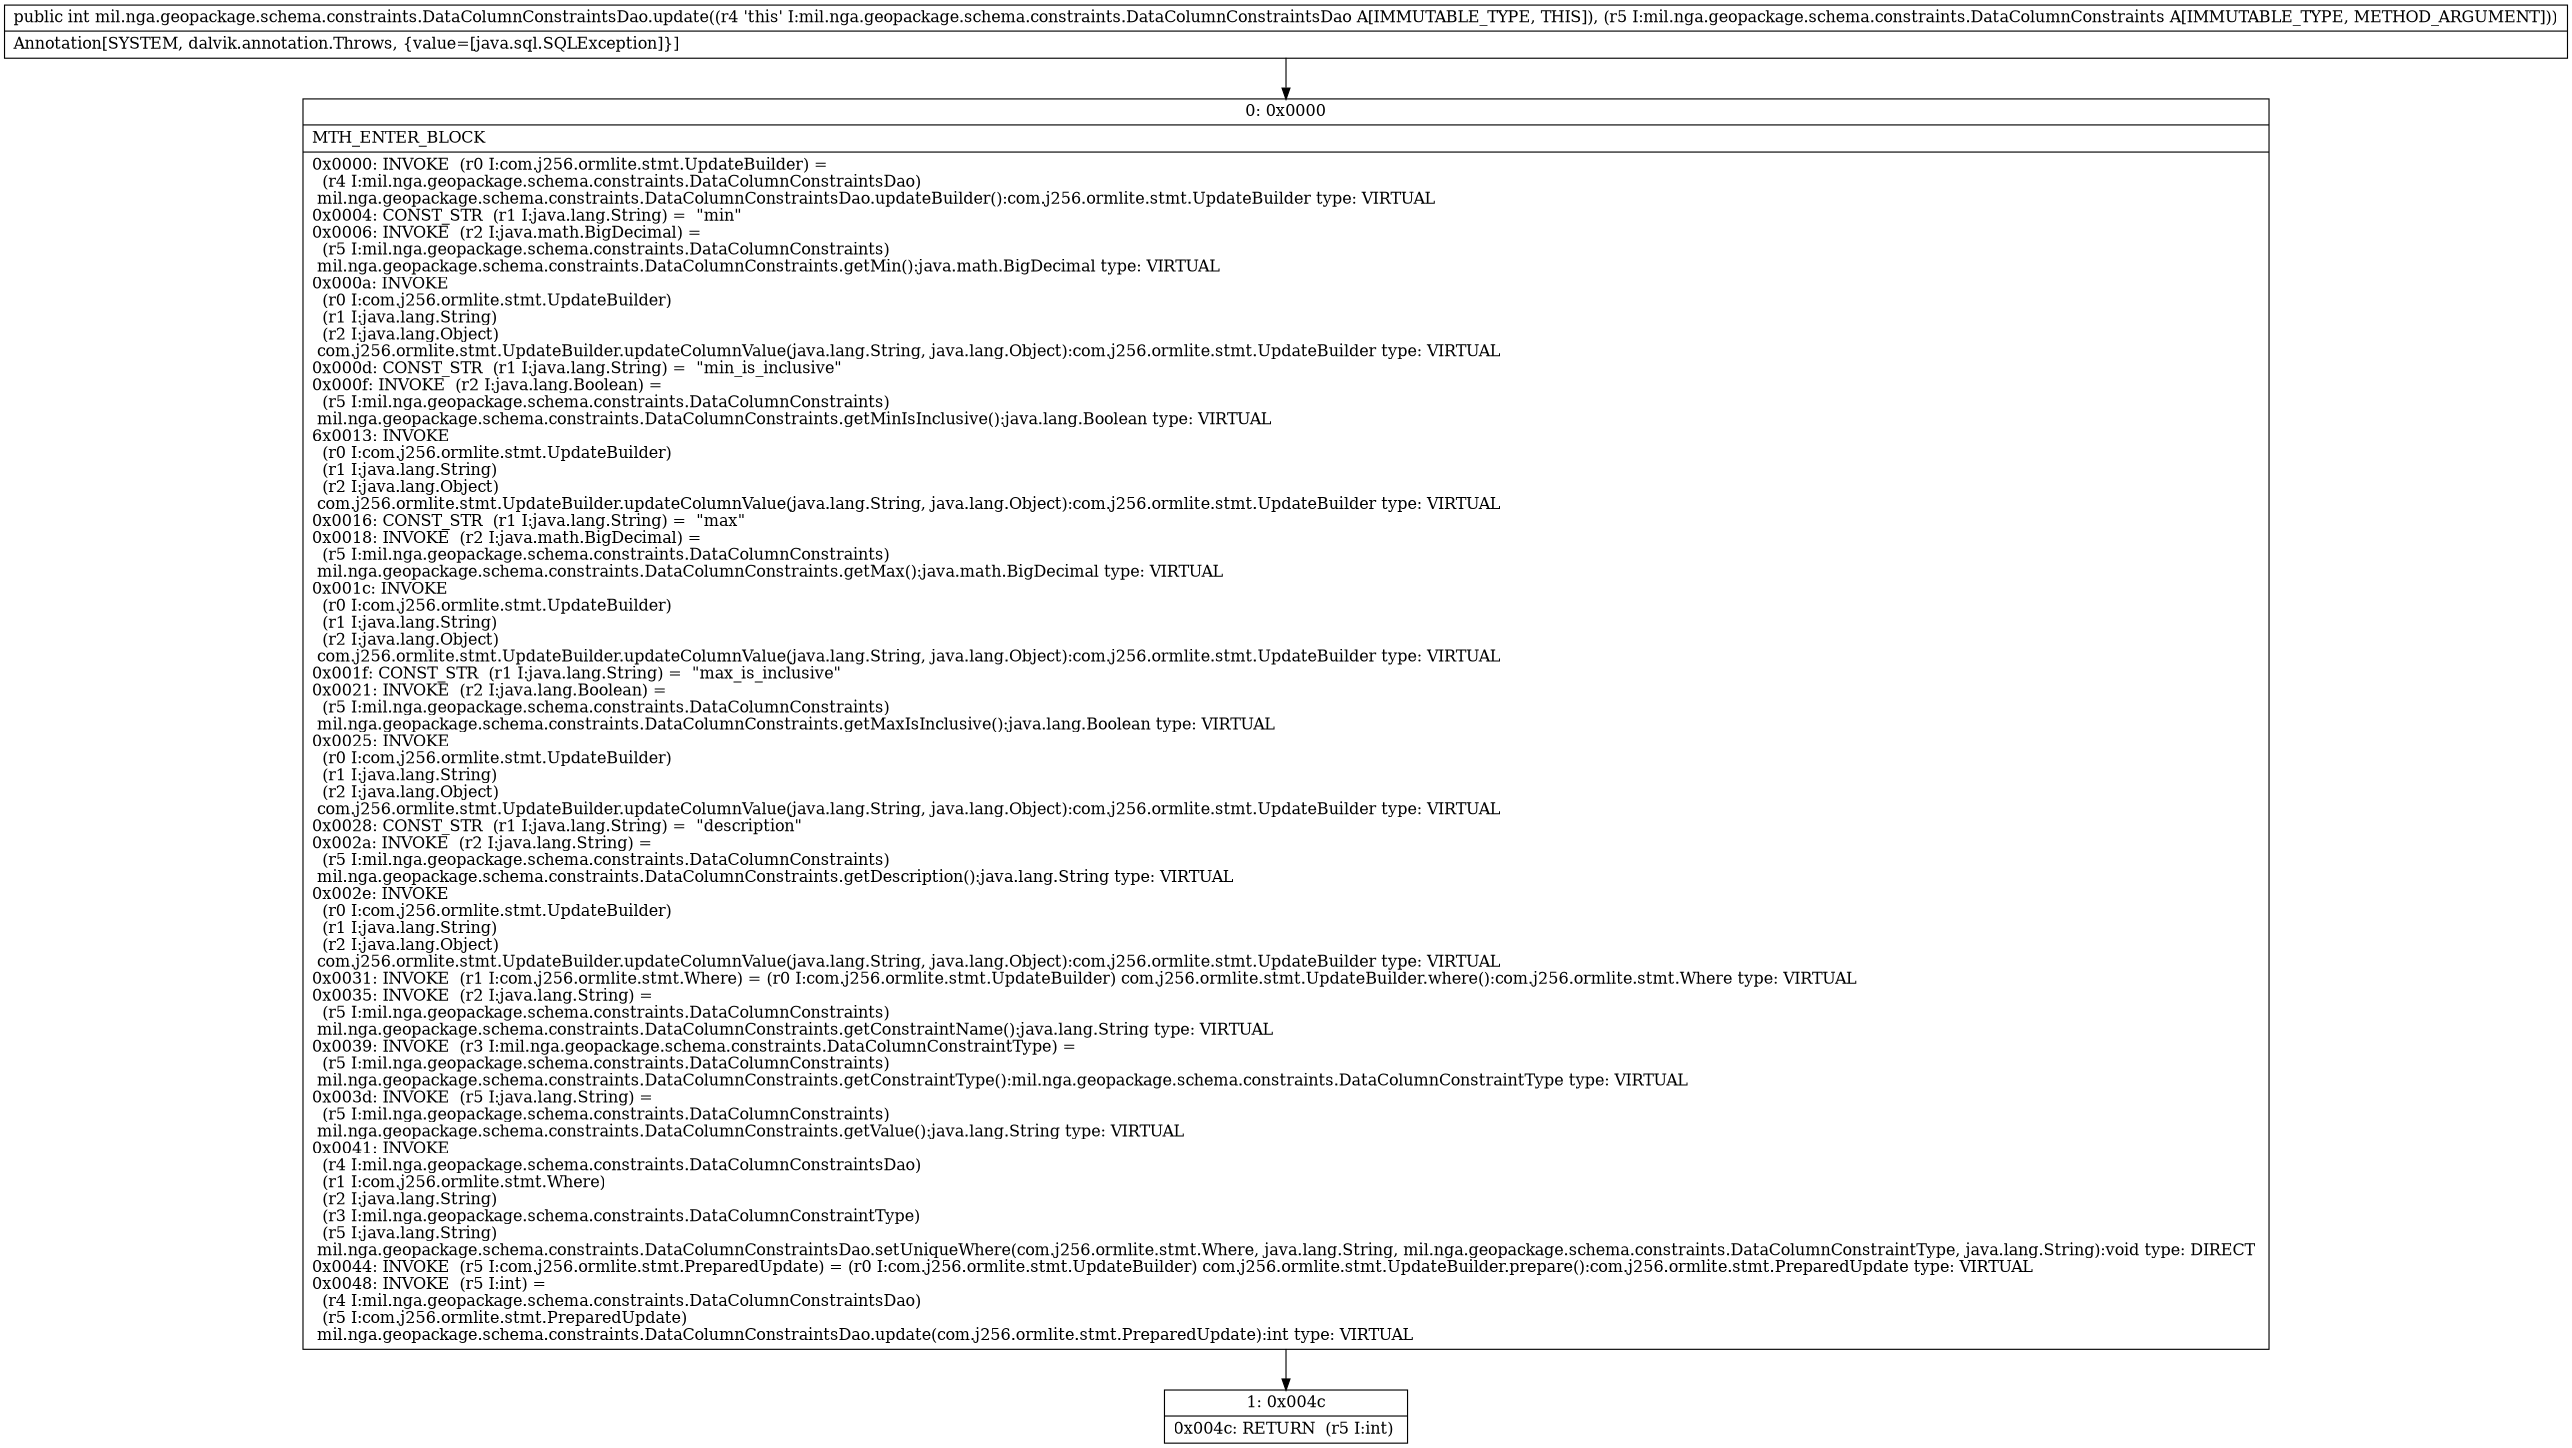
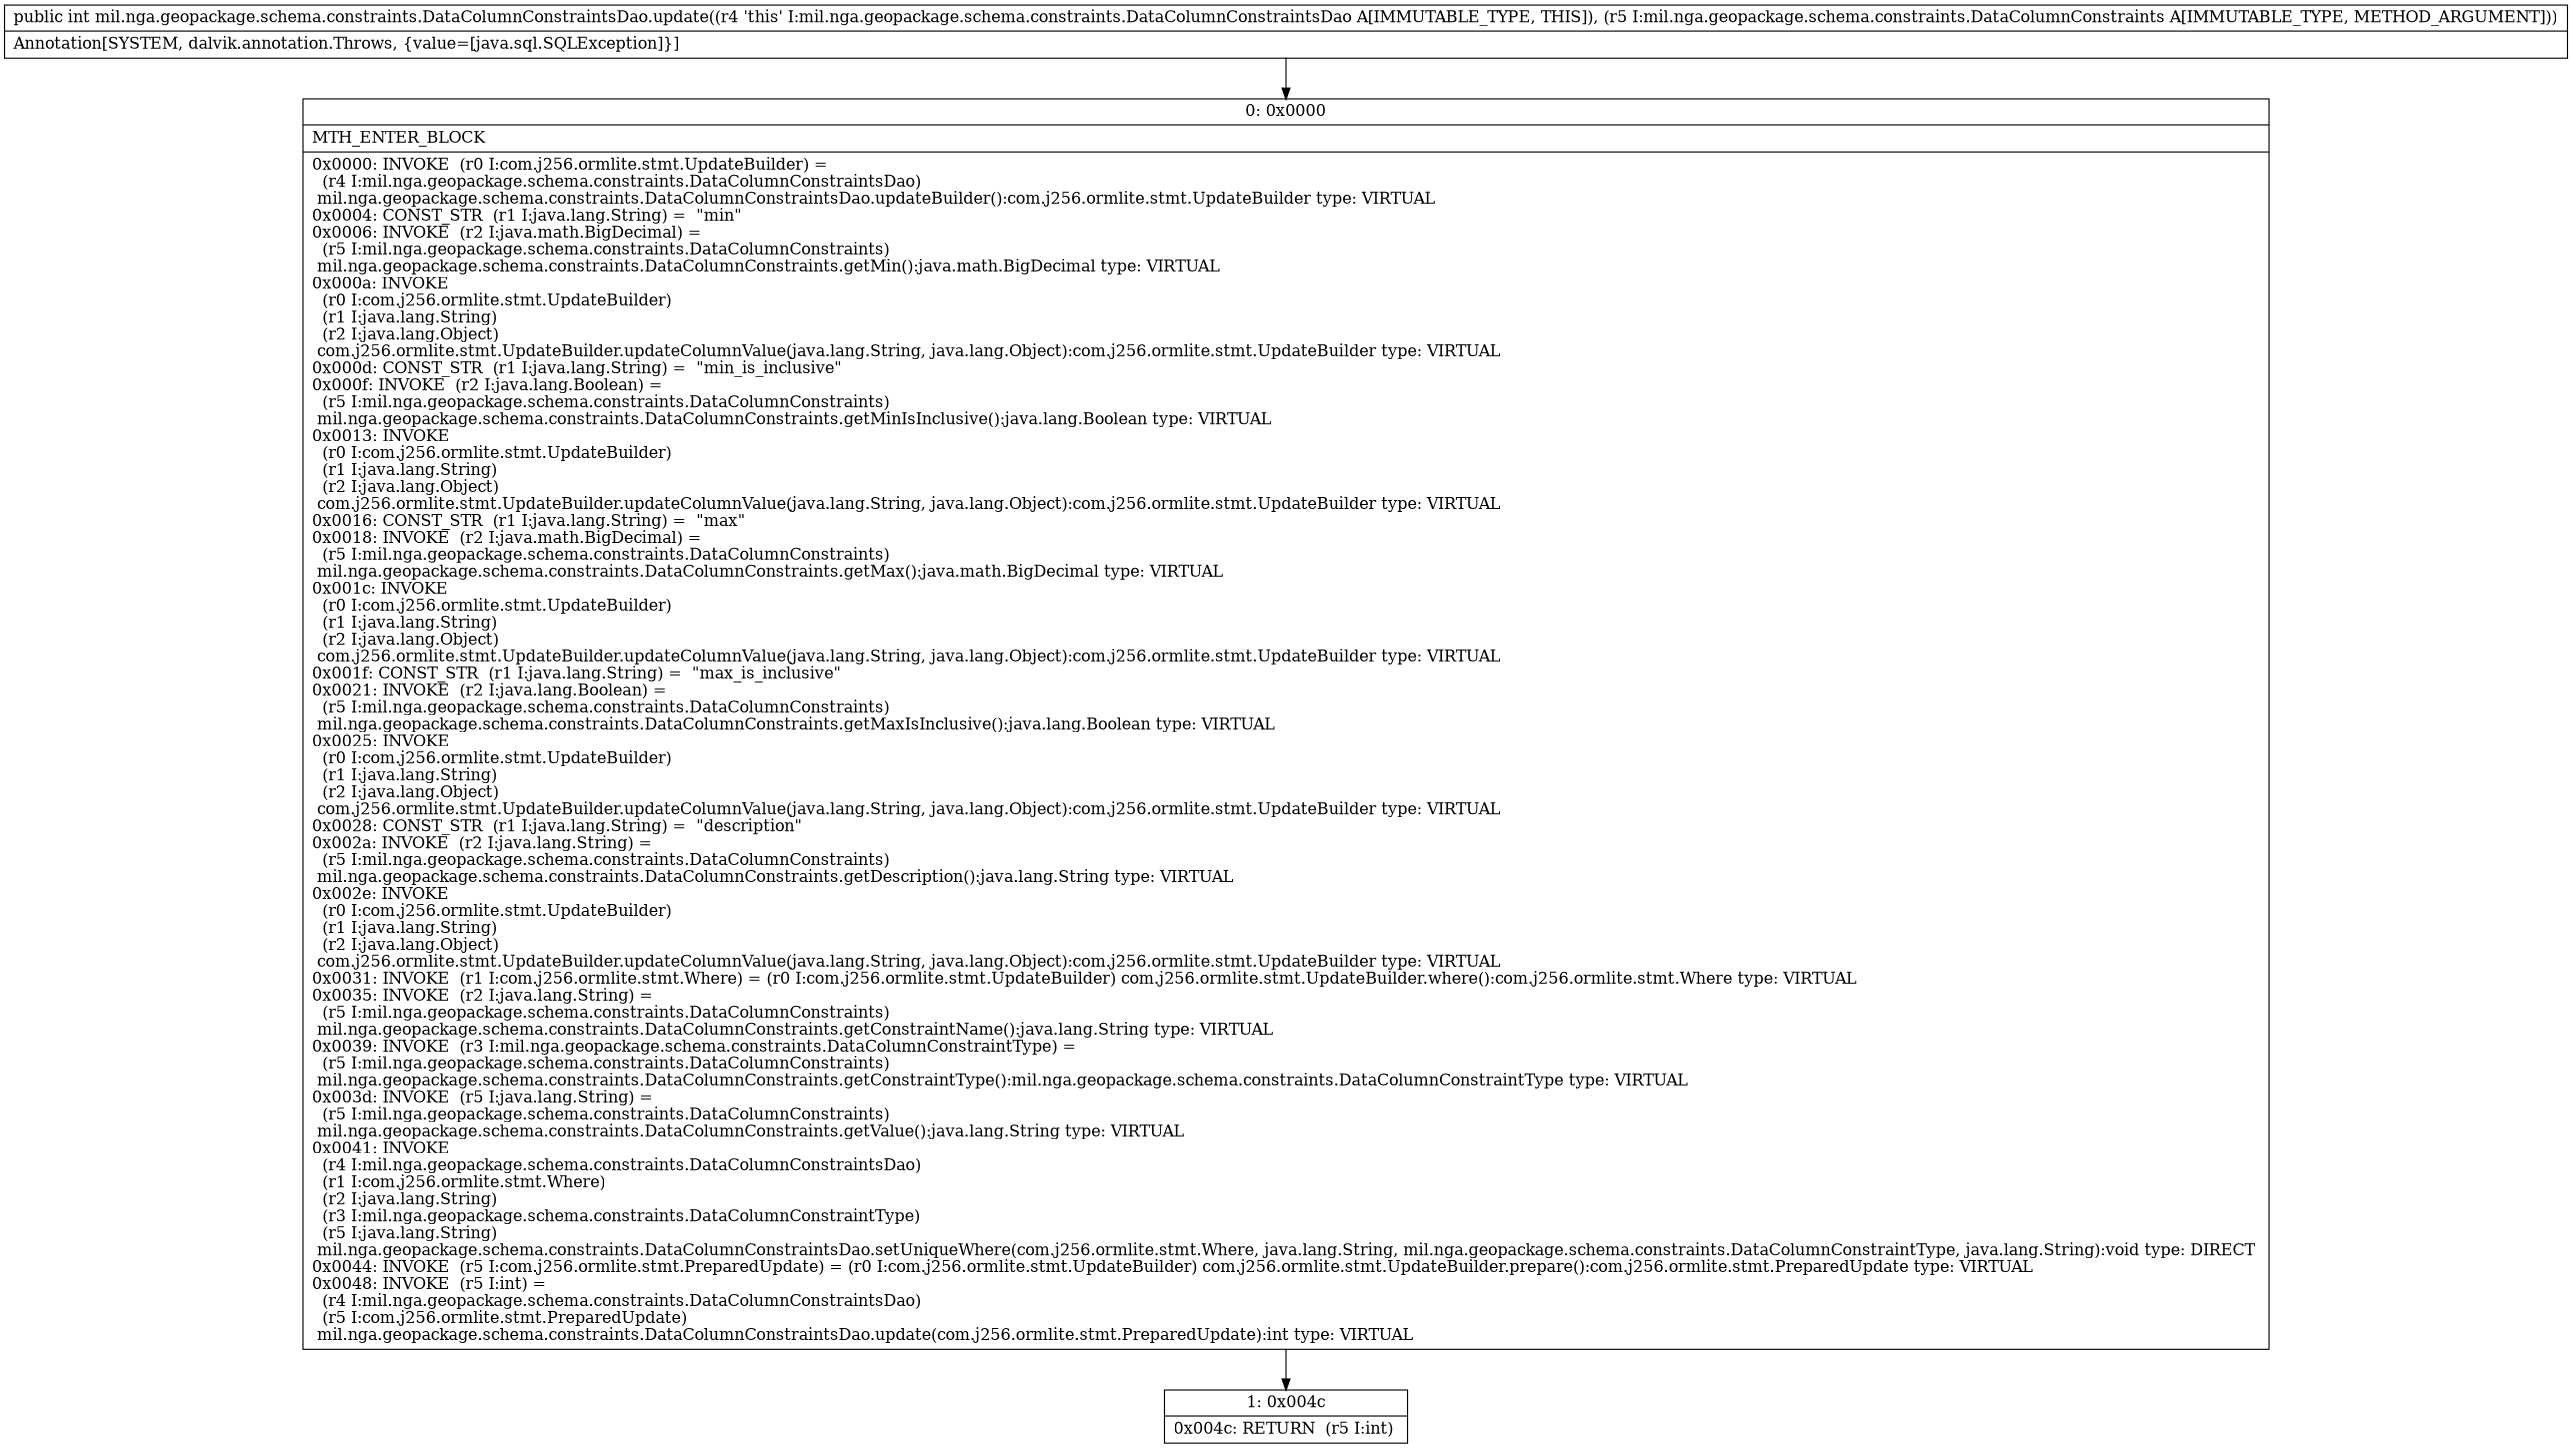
node "0: 0x0000": text "6x0013: INVOKE" -> "0x0013: INVOKE"
